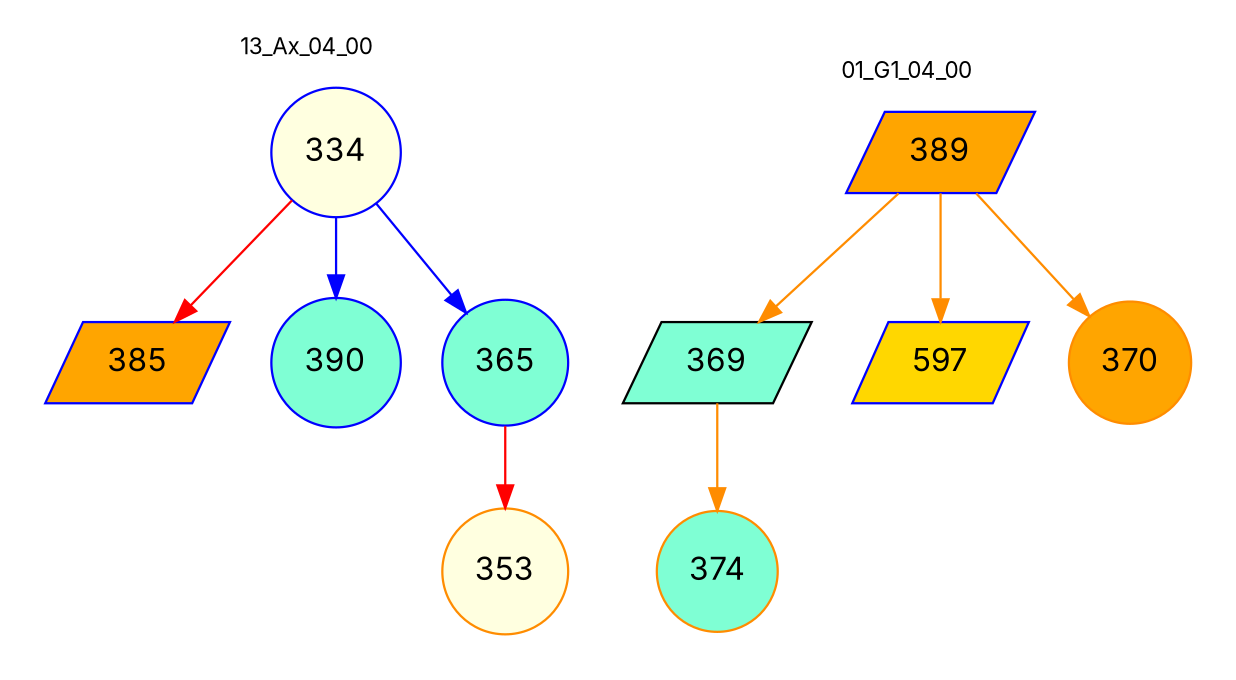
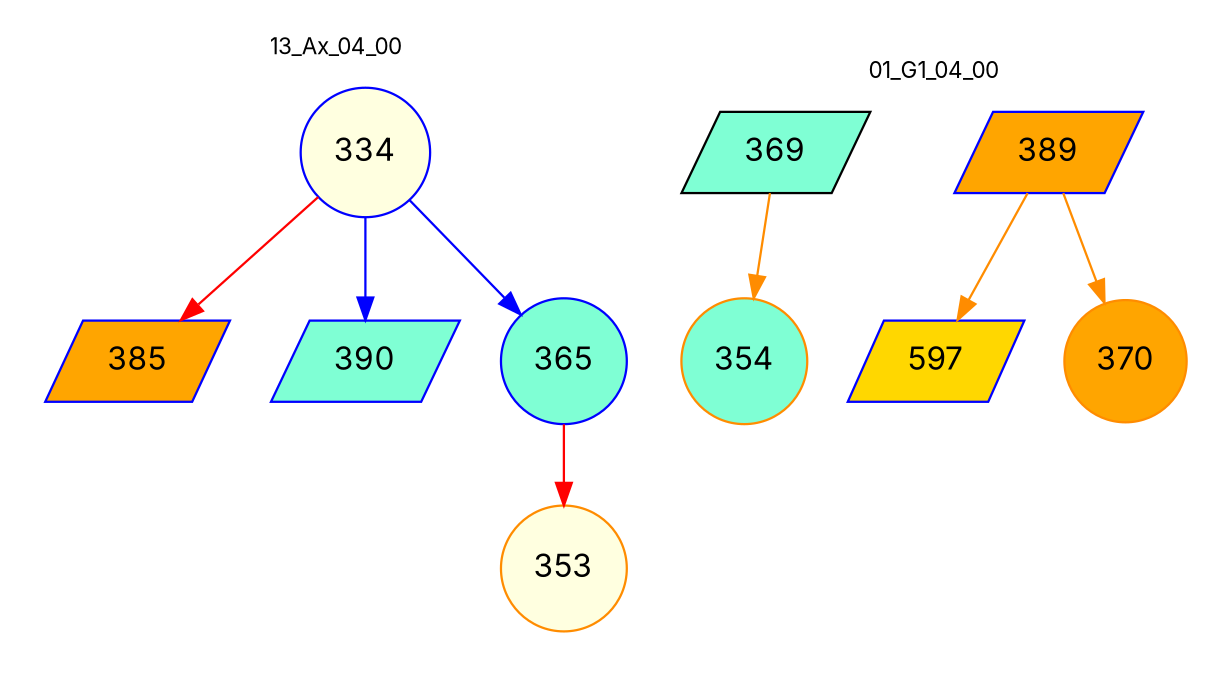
edge "389" -> "369": removed
node "390": shape circle -> parallelogram
node "374": label "374" -> "354"
